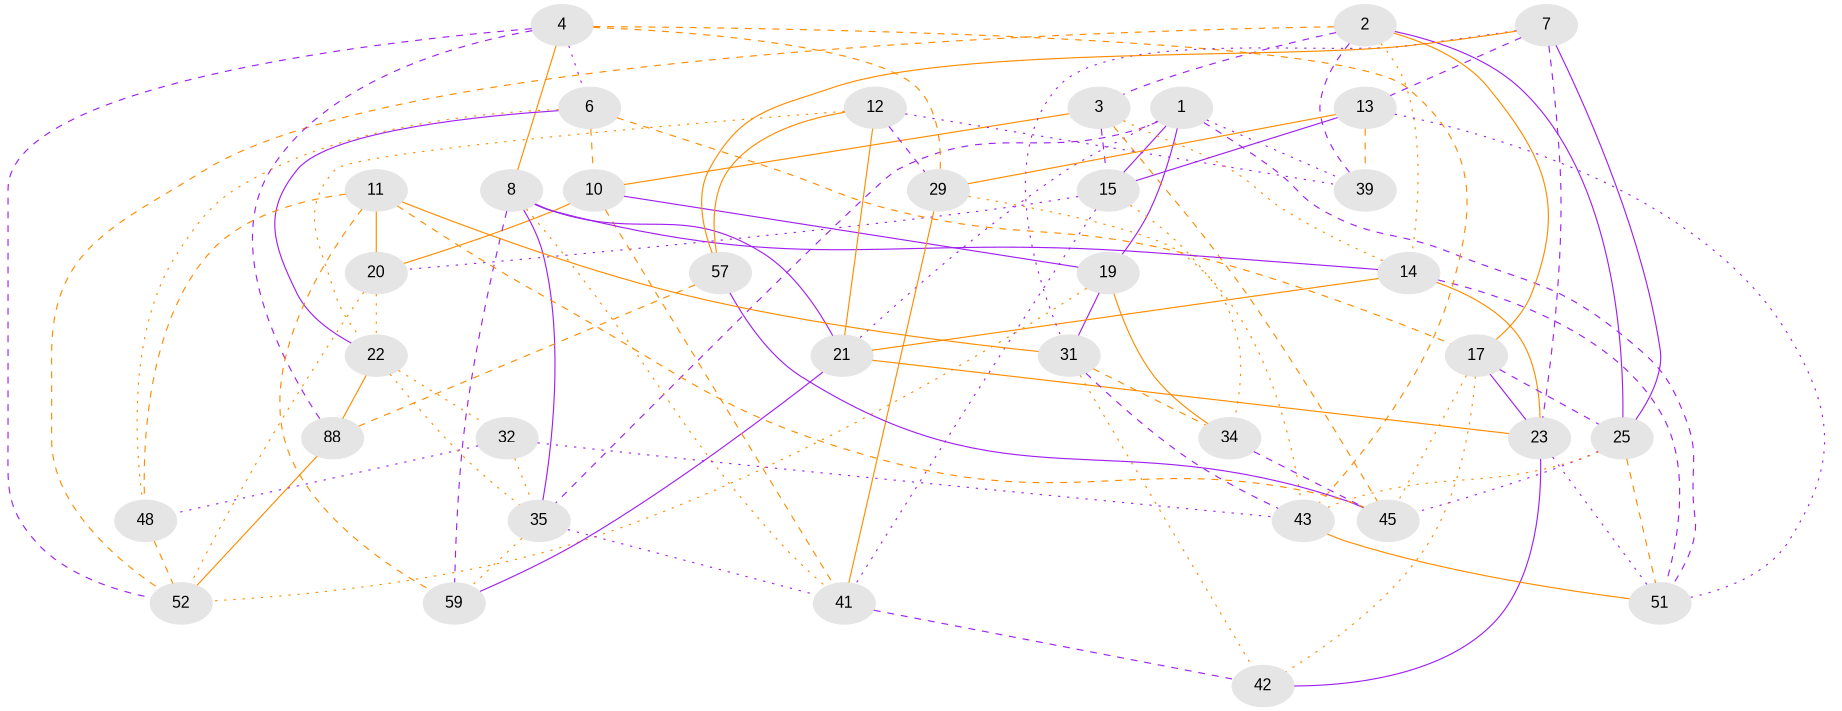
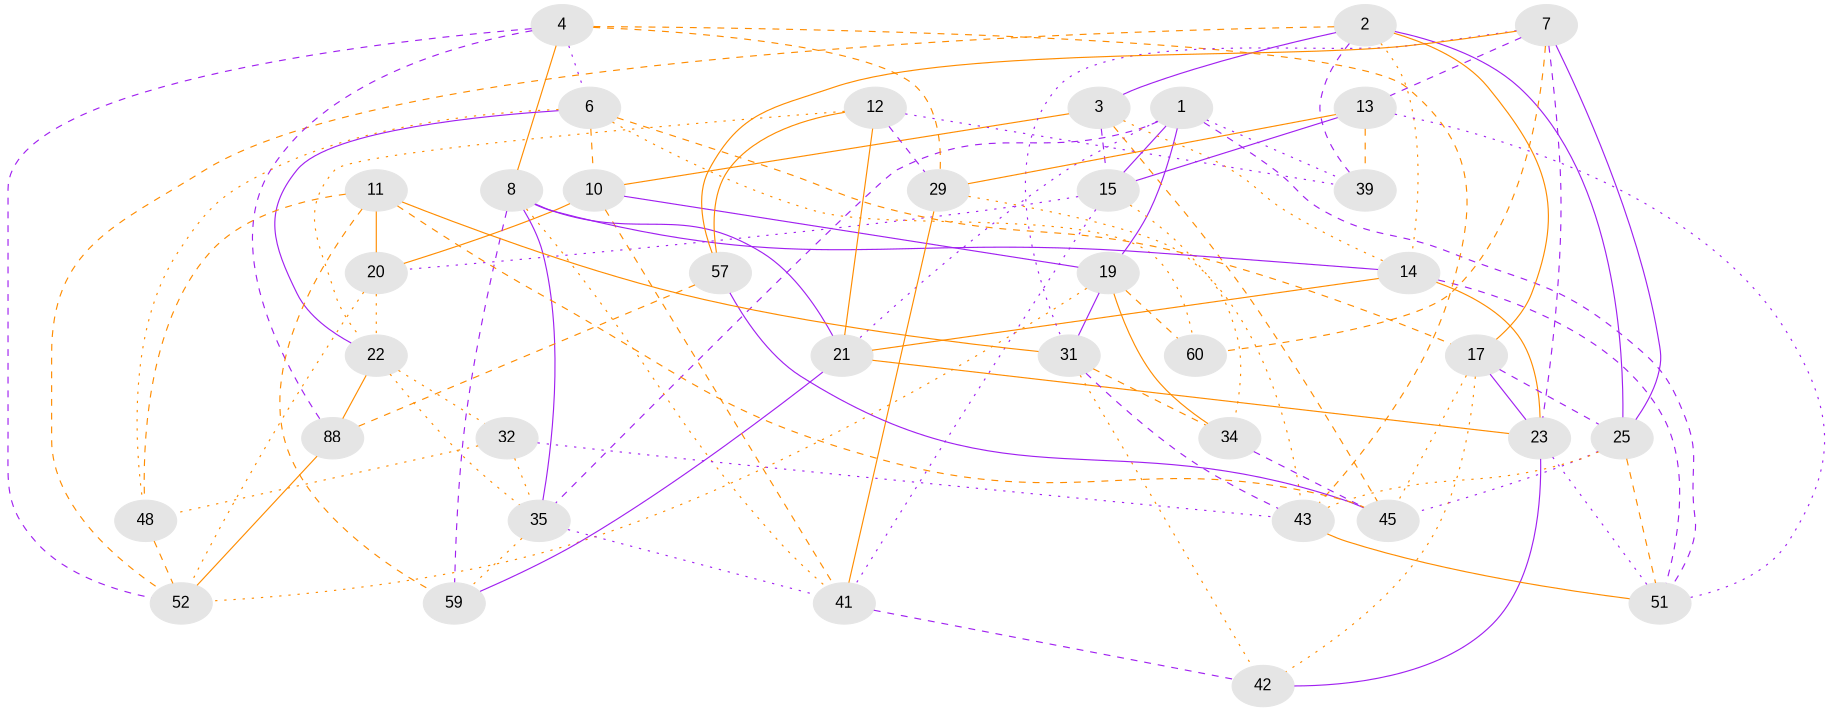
edge "2" -- "3": style dashed -> solid
node "60": added
edge "32" -- "48": color purple -> darkorange
